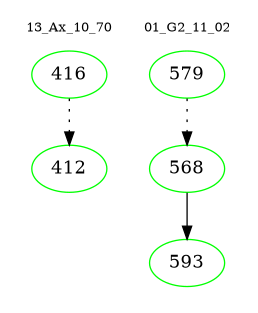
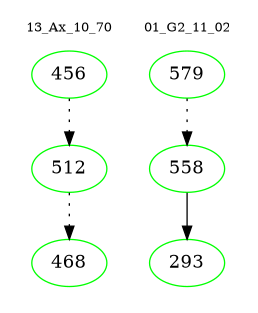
node "416": label "416" -> "456"
node "412": label "412" -> "512"
node "568": label "568" -> "558"
node "468": added
node "593": label "593" -> "293"
